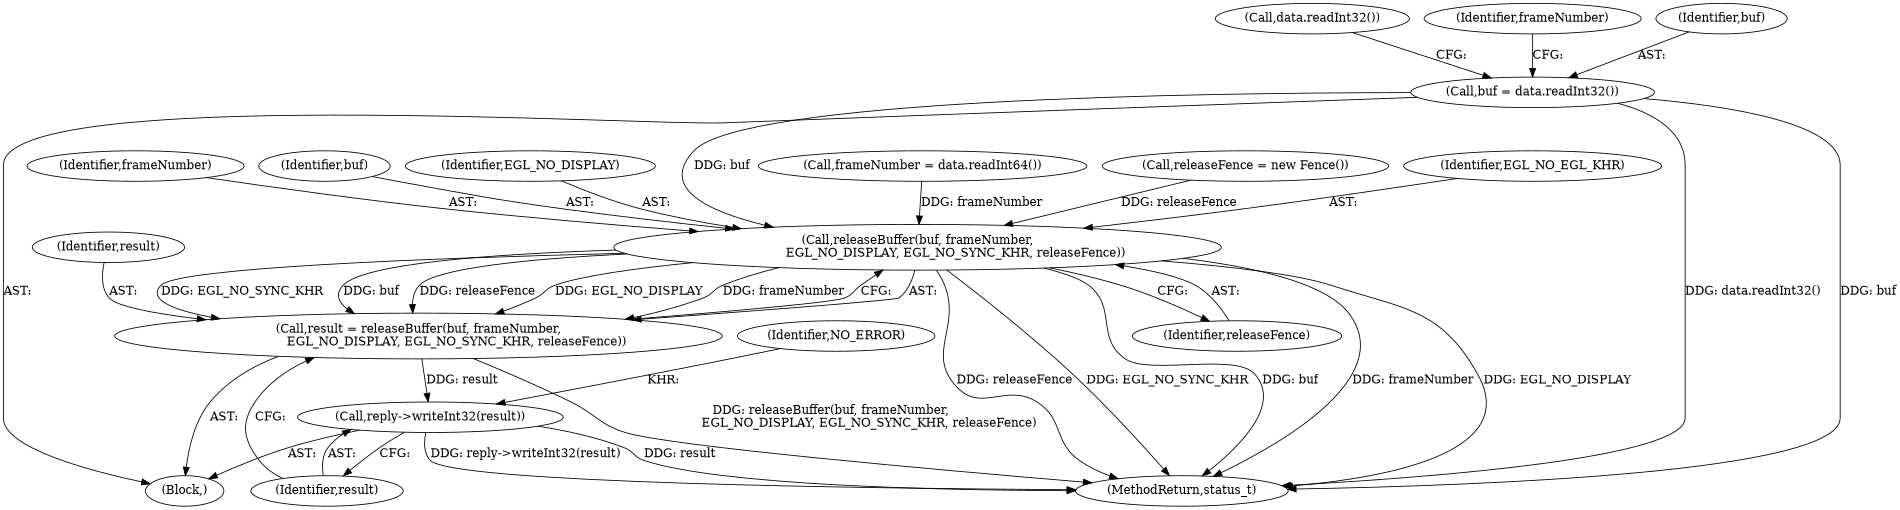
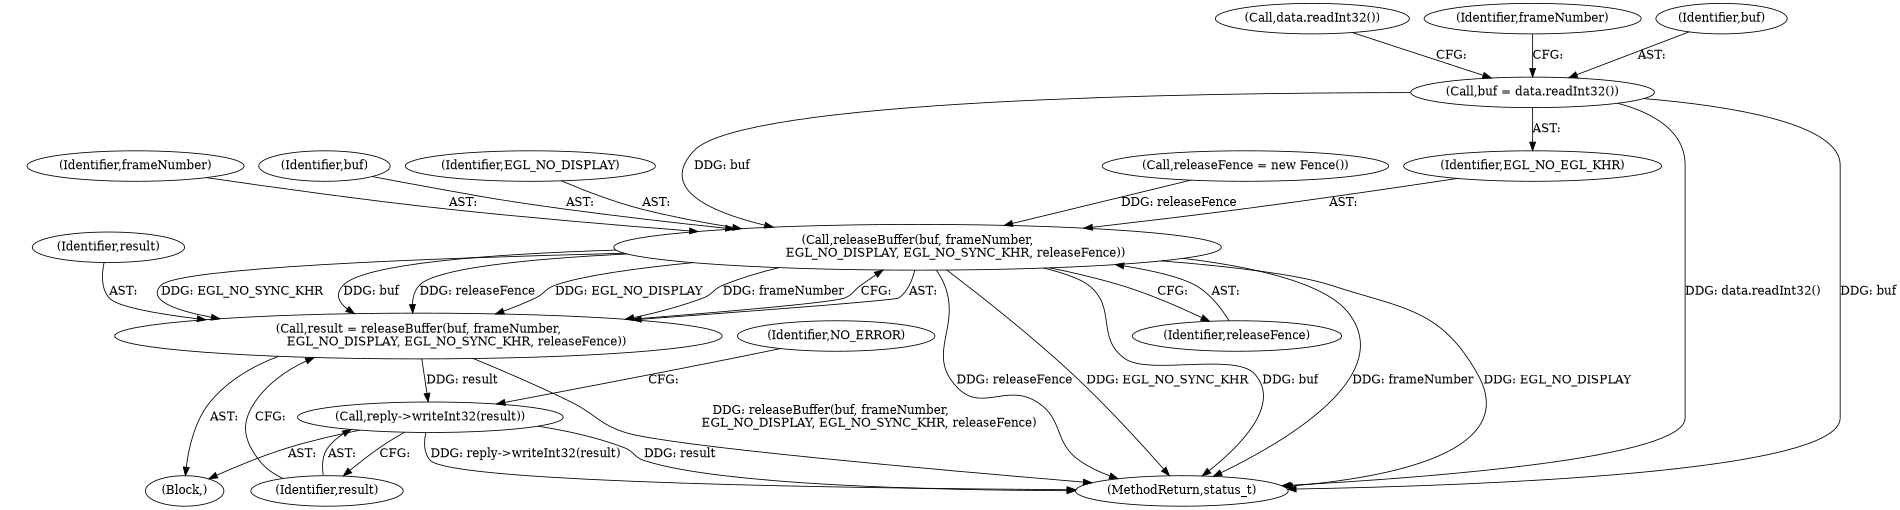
edge "(Call,buf = data.readInt32())" -> "(Block,)": now "(Call,buf = data.readInt32())" -> "(Identifier,EGL_NO_EGL_KHR)"
node "(Call,frameNumber = data.readInt64())": removed
edge "(Identifier,NO_ERROR)" -> "(Call,reply->writeInt32(result))": label "KHR: " -> "CFG: "
